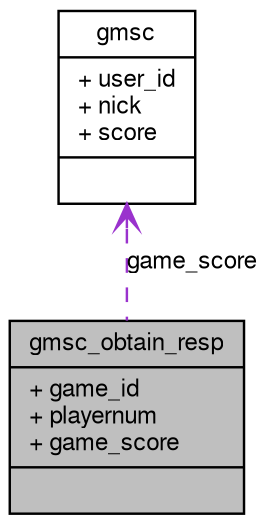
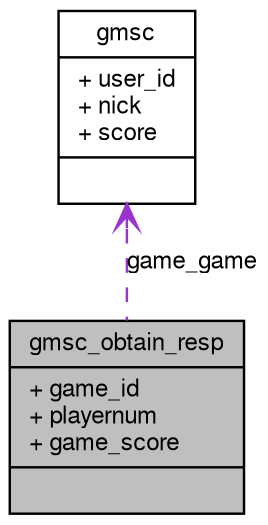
edge "gmsc_obtain_resp" -> "gmsc": label "game_score" -> "game_game"
